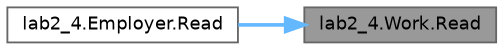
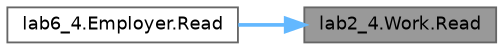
node "lab2_4.Employer.Read": label "lab2_4.Employer.Read" -> "lab6_4.Employer.Read"
